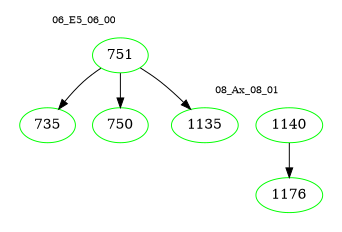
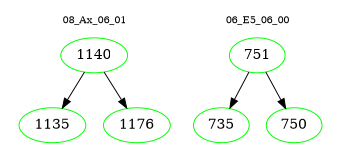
edge "751" -> "1135": now "1140" -> "1135"
cluster "08_Ax_08_01": label "08_Ax_08_01" -> "08_Ax_06_01"
